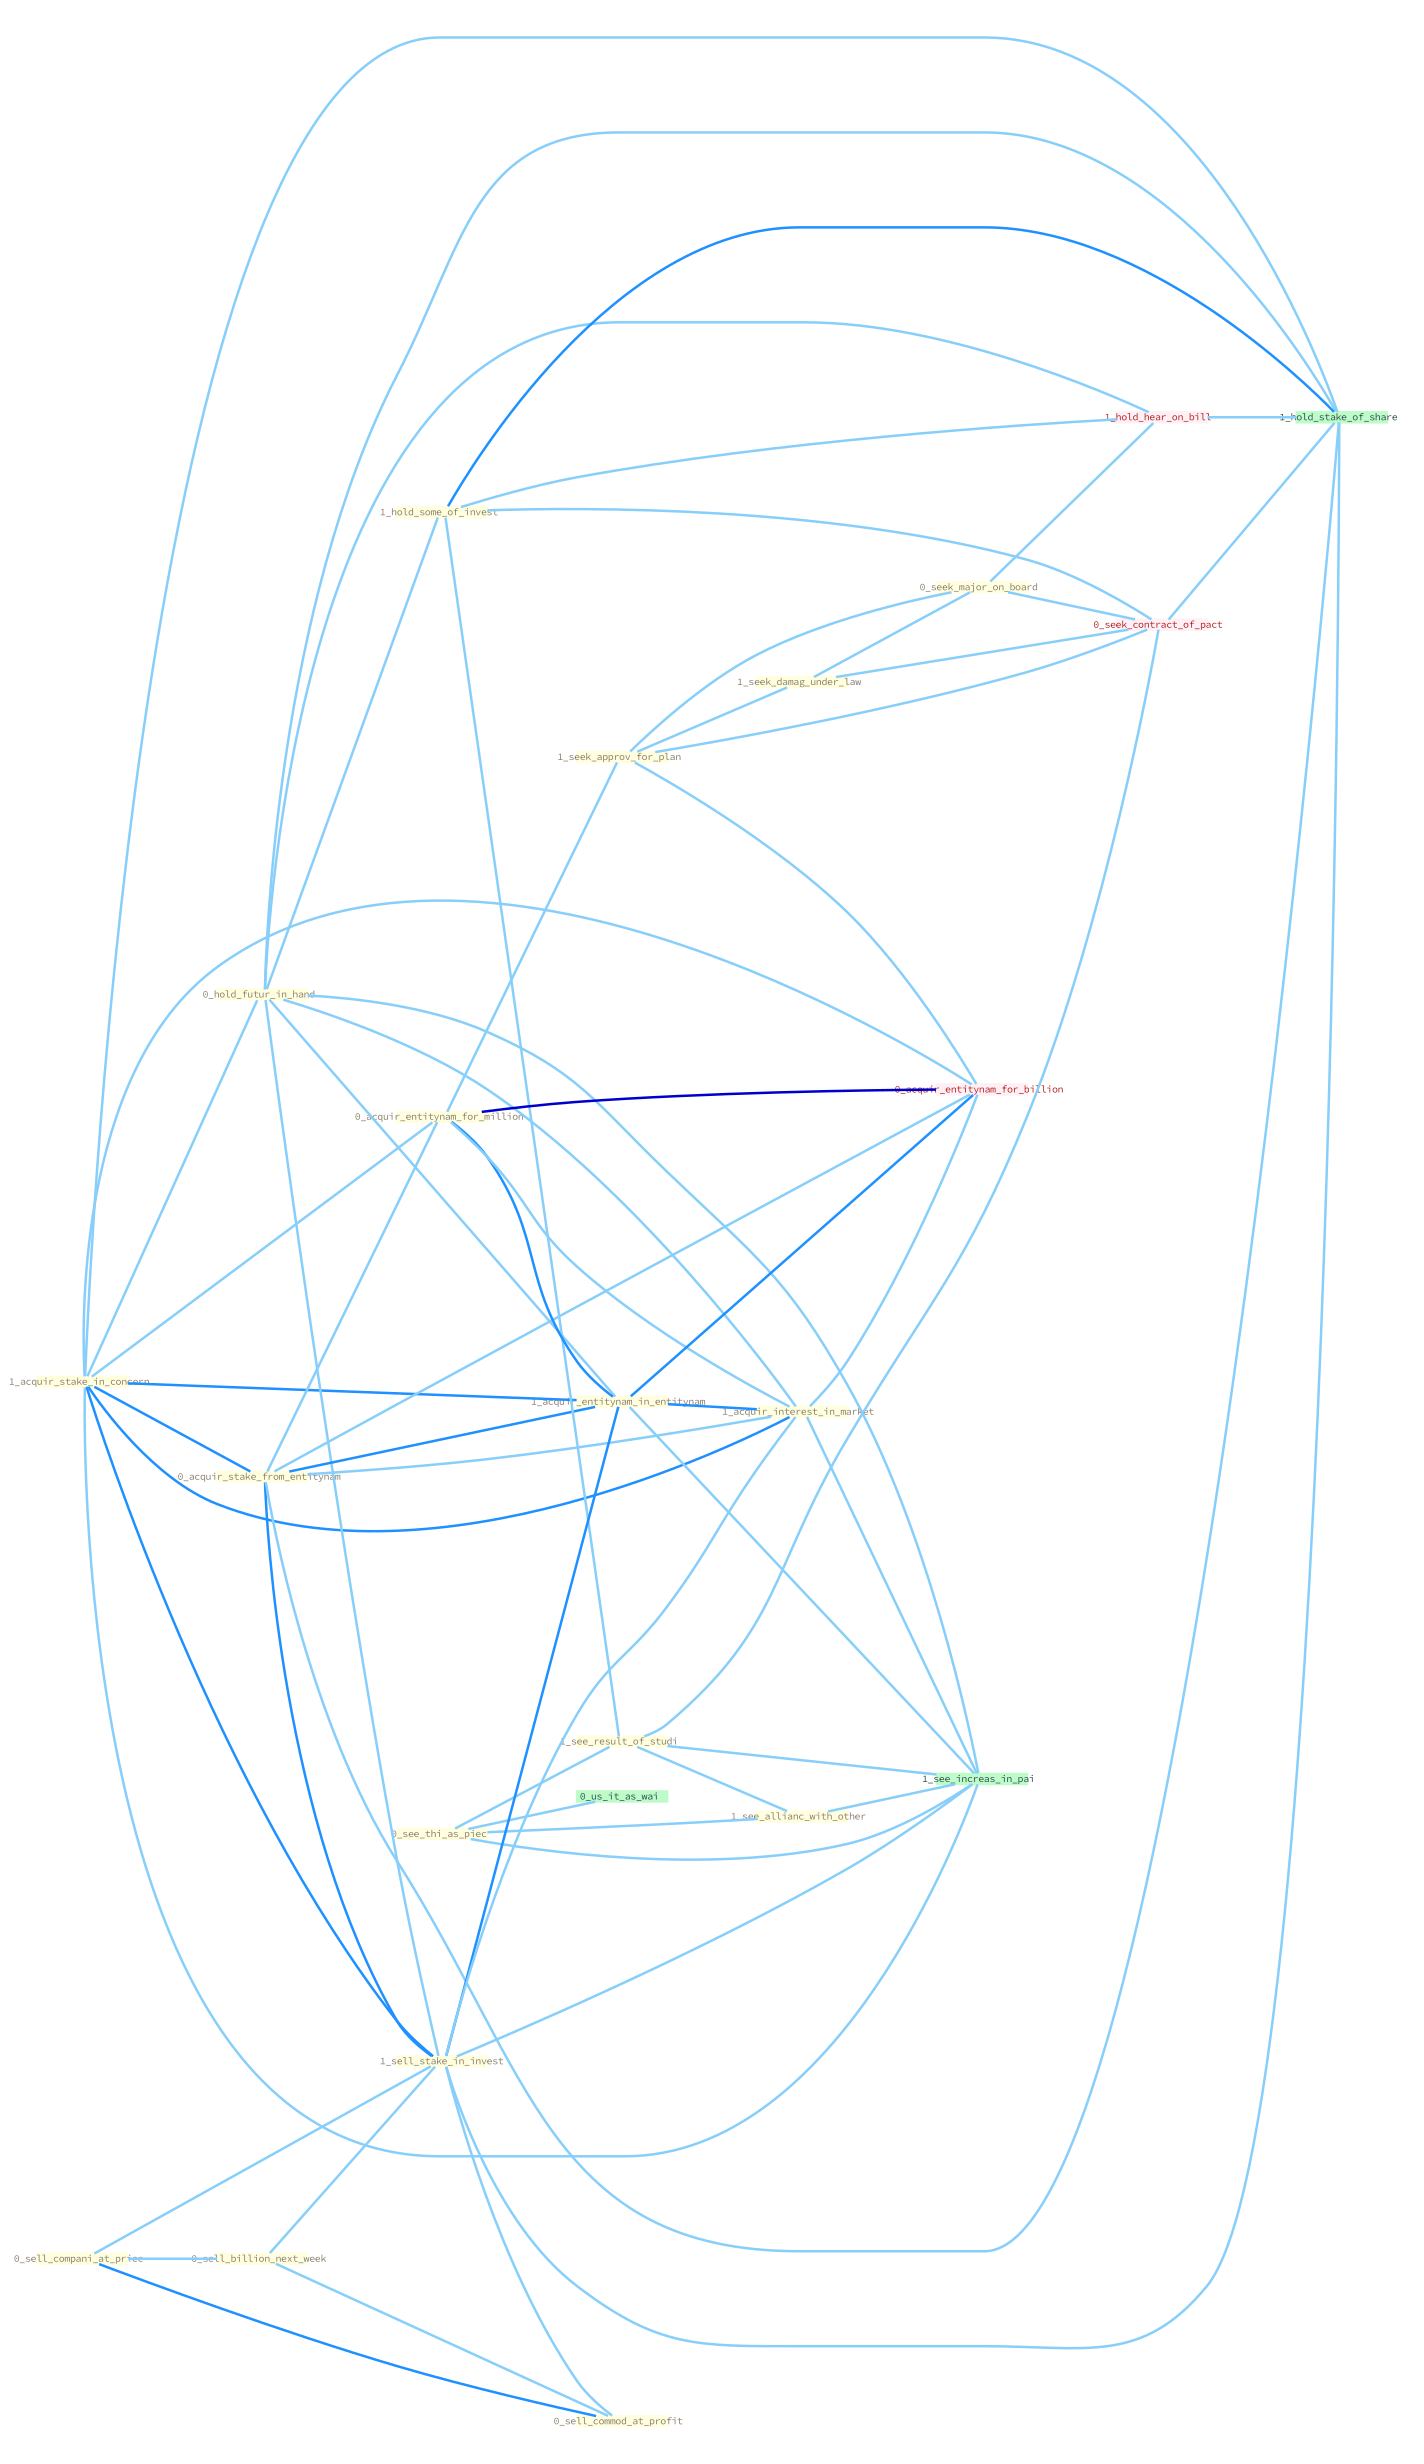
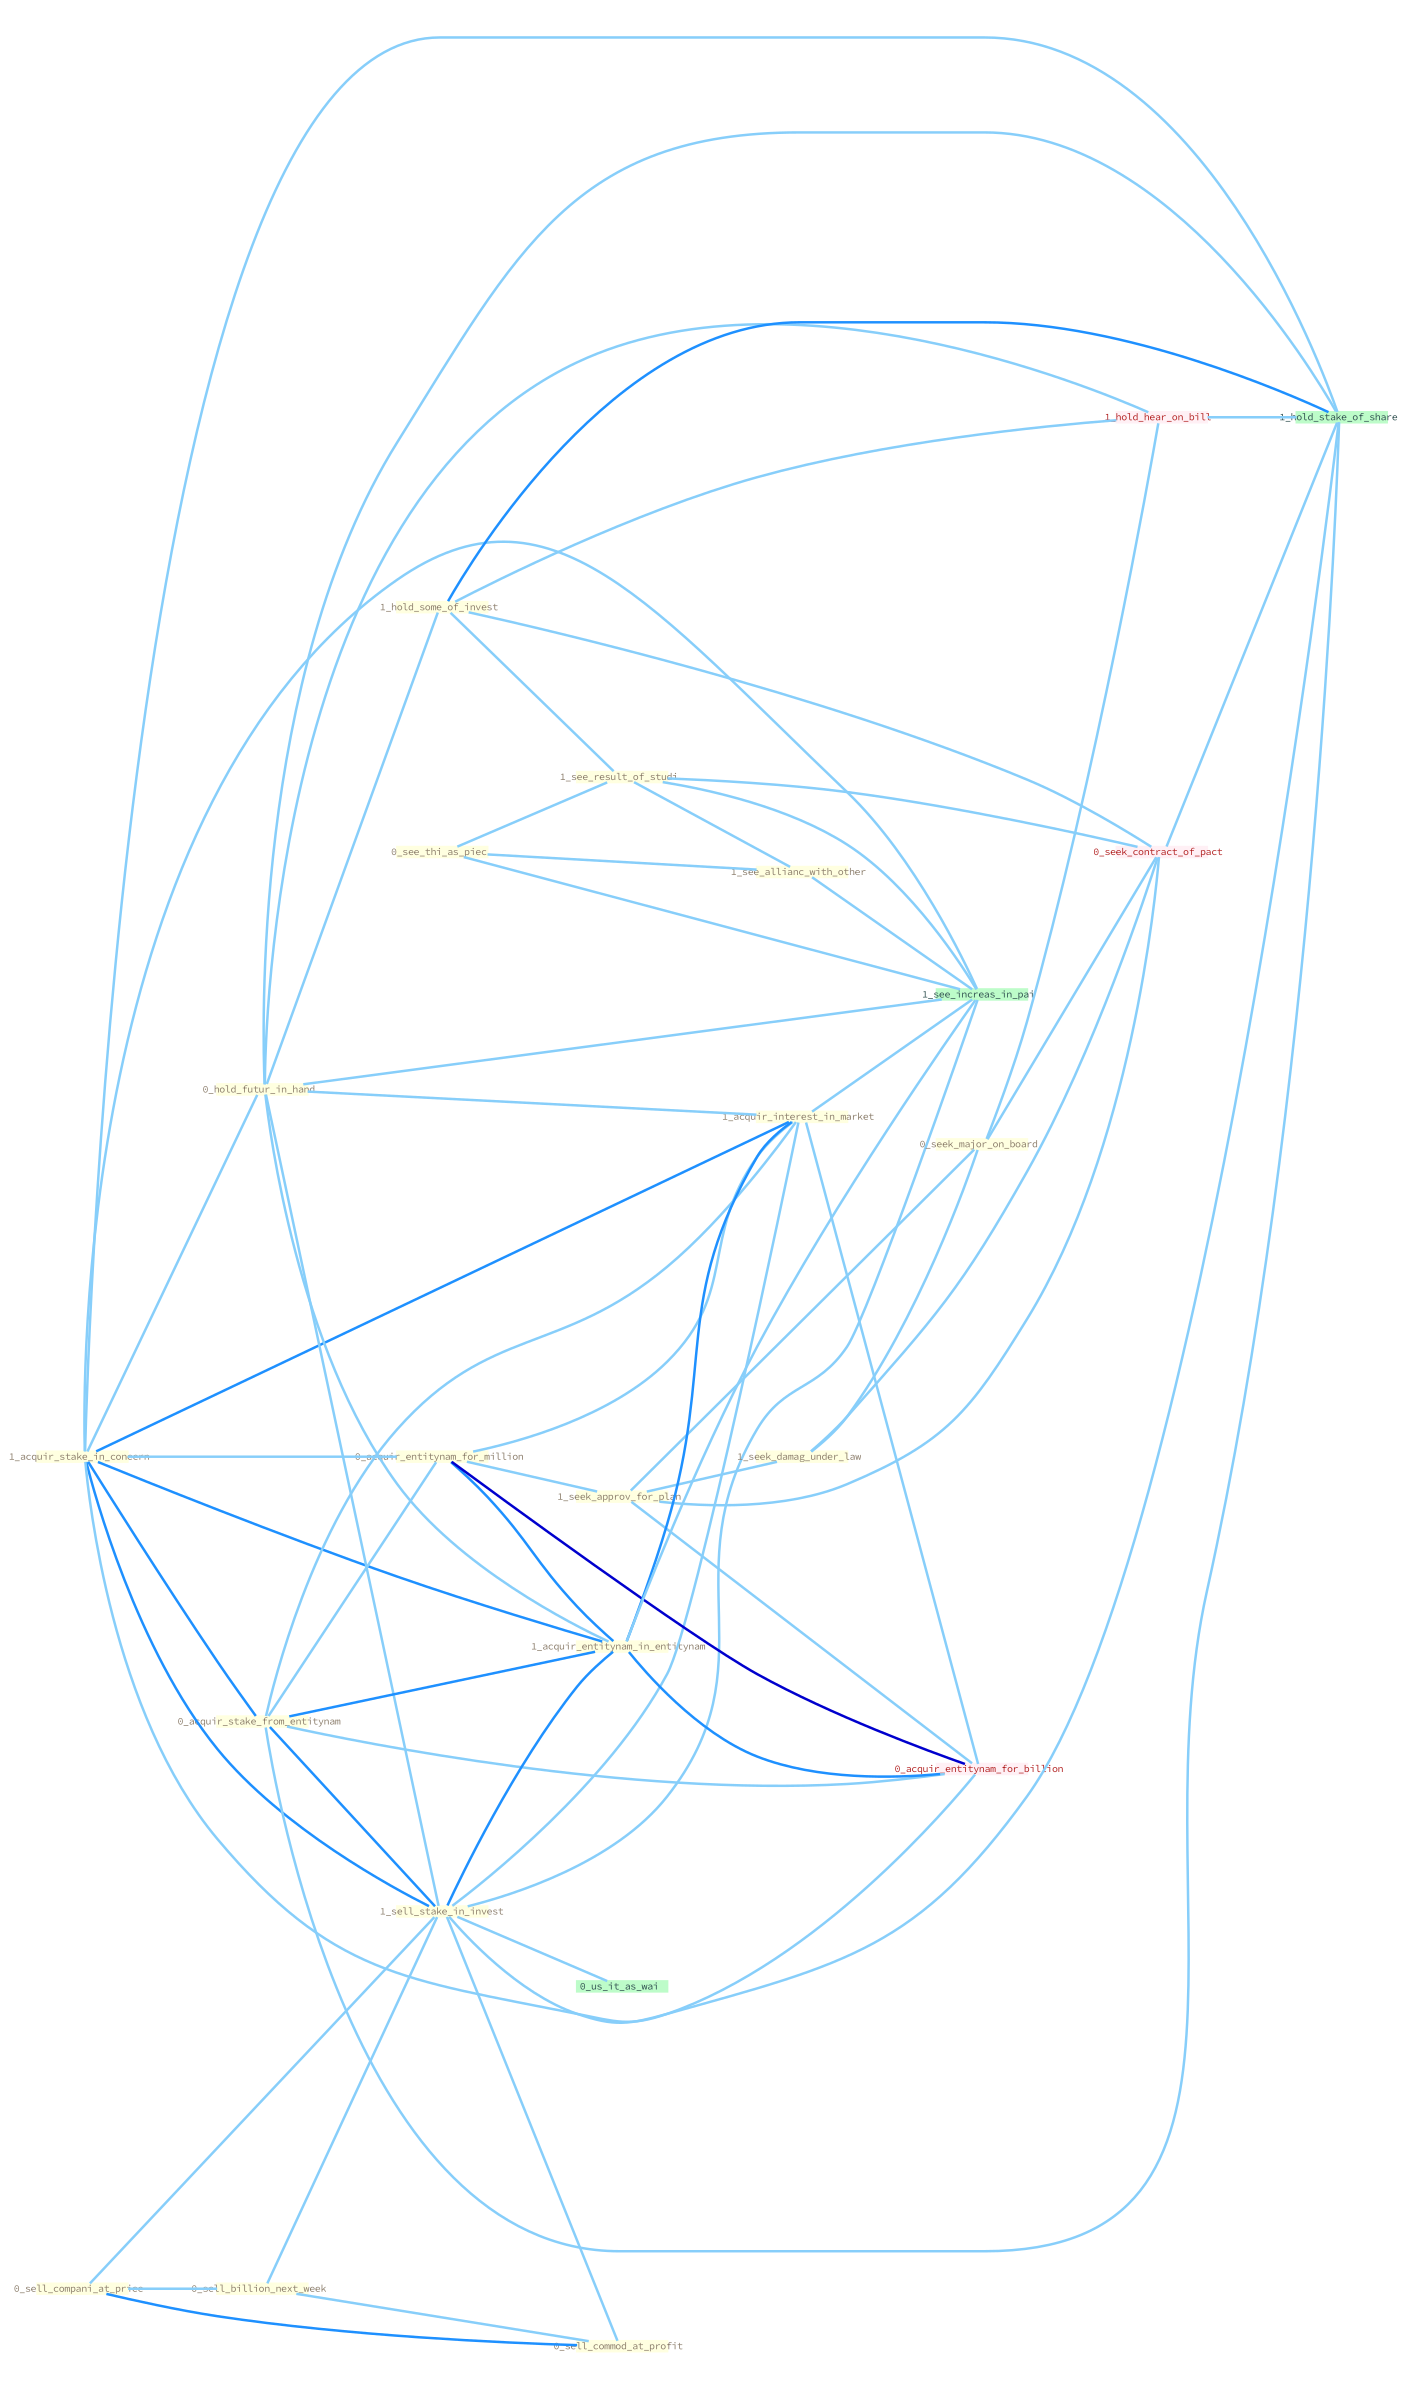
edge "0_us_it_as_wai" -- "0_see_thi_as_piec": now "0_us_it_as_wai" -- "1_sell_stake_in_invest"
